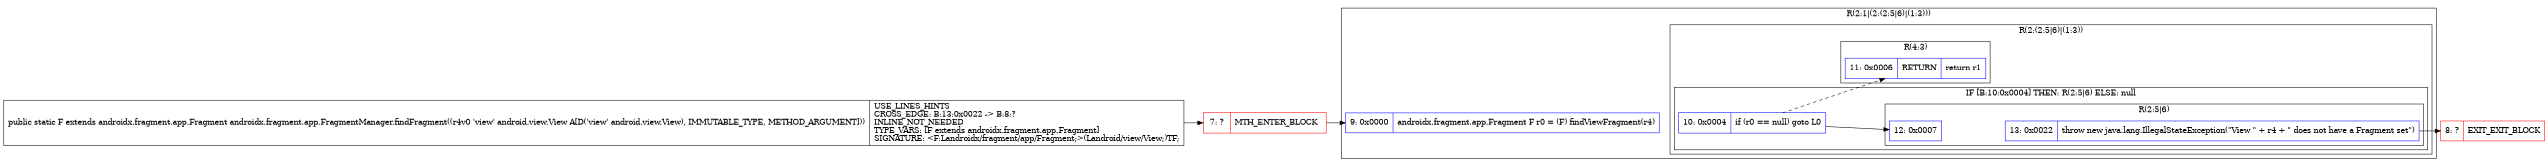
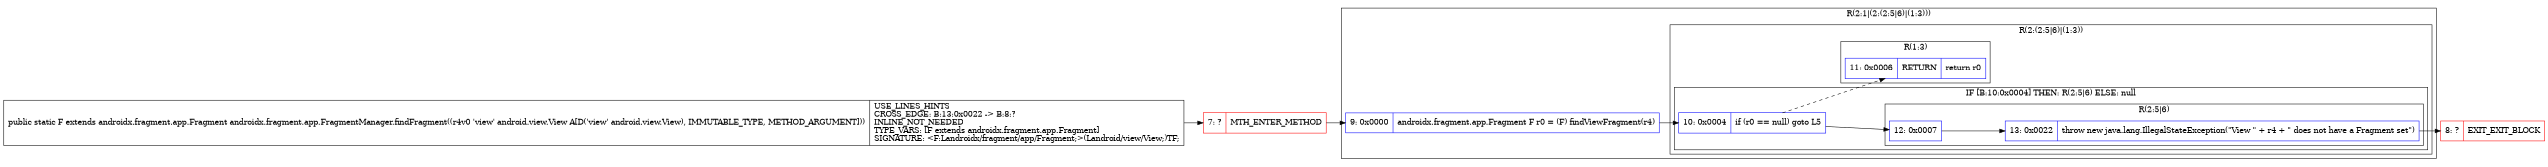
cluster "R(4:3)": label "R(4:3)" -> "R(1:3)"
node "11: 0x0006": text "return r1" -> "return r0"
node "7: ?": text "MTH_ENTER_BLOCK" -> "MTH_ENTER_METHOD"
edge "9: 0x0000" -> "10: 0x0004": added
node "10: 0x0004": text "if (r0 == null) goto L0" -> "if (r0 == null) goto L5"
edge "12: 0x0007" -> "13: 0x0022": added
